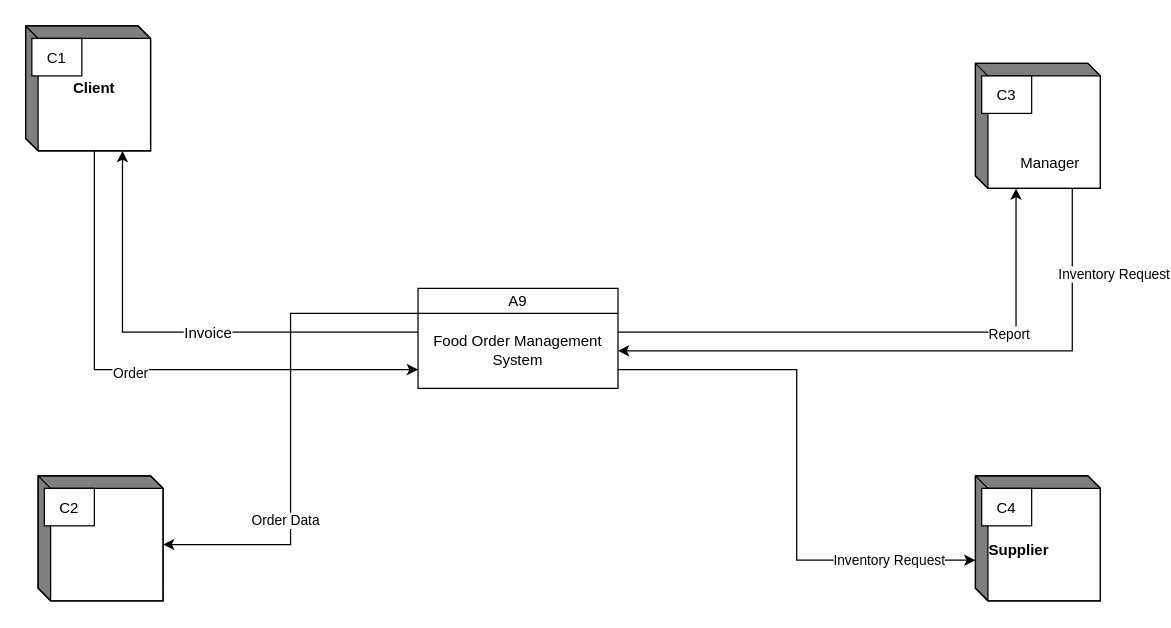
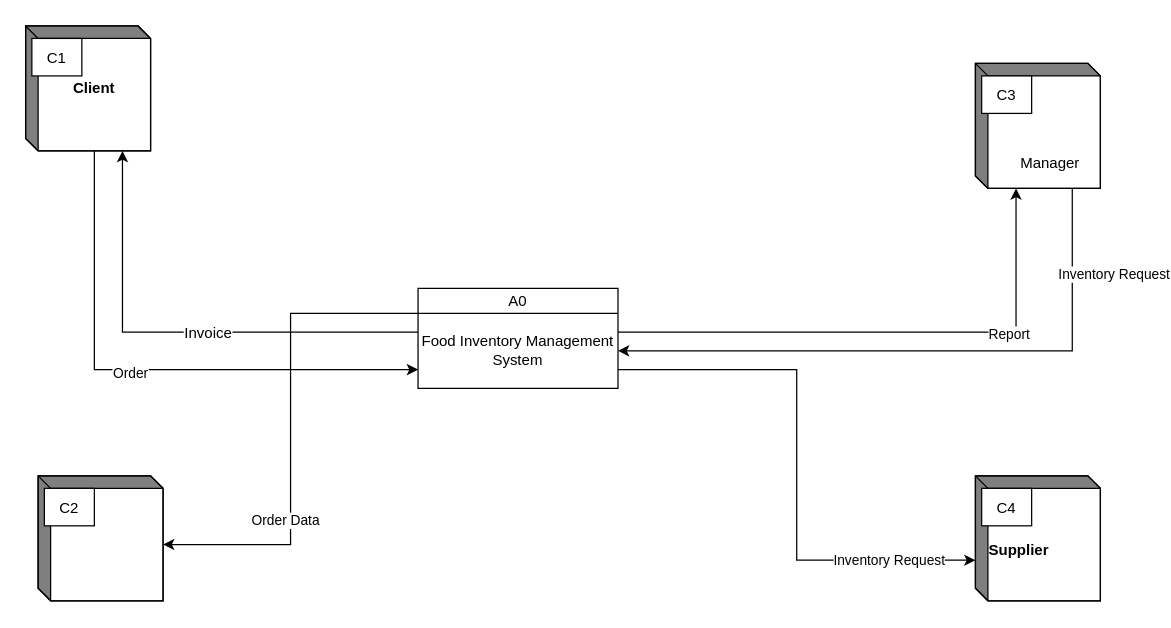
node "А9": label "А9" -> "А0"
node "Food Order Management System": label "Food Order Management System" -> "Food Inventory Management System"
